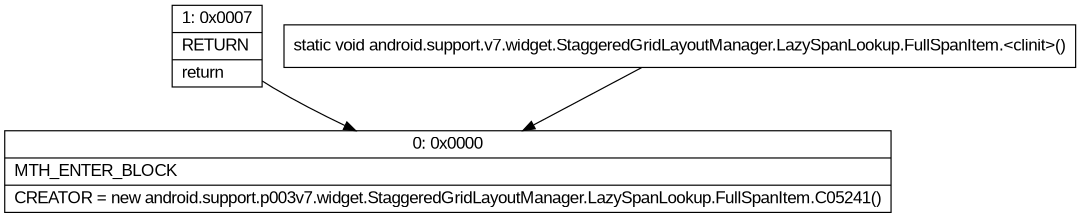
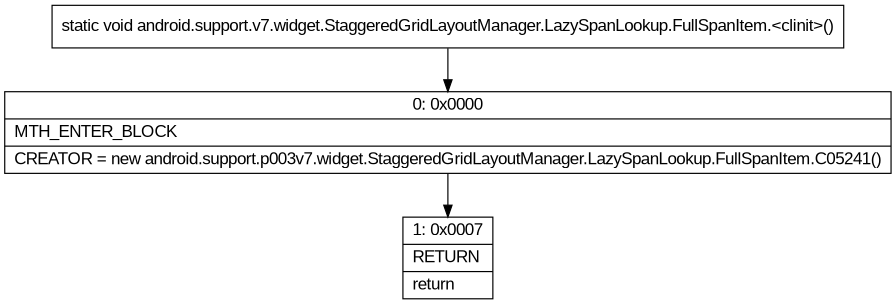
edge "1: 0x0007" -> "0: 0x0000": reversed
